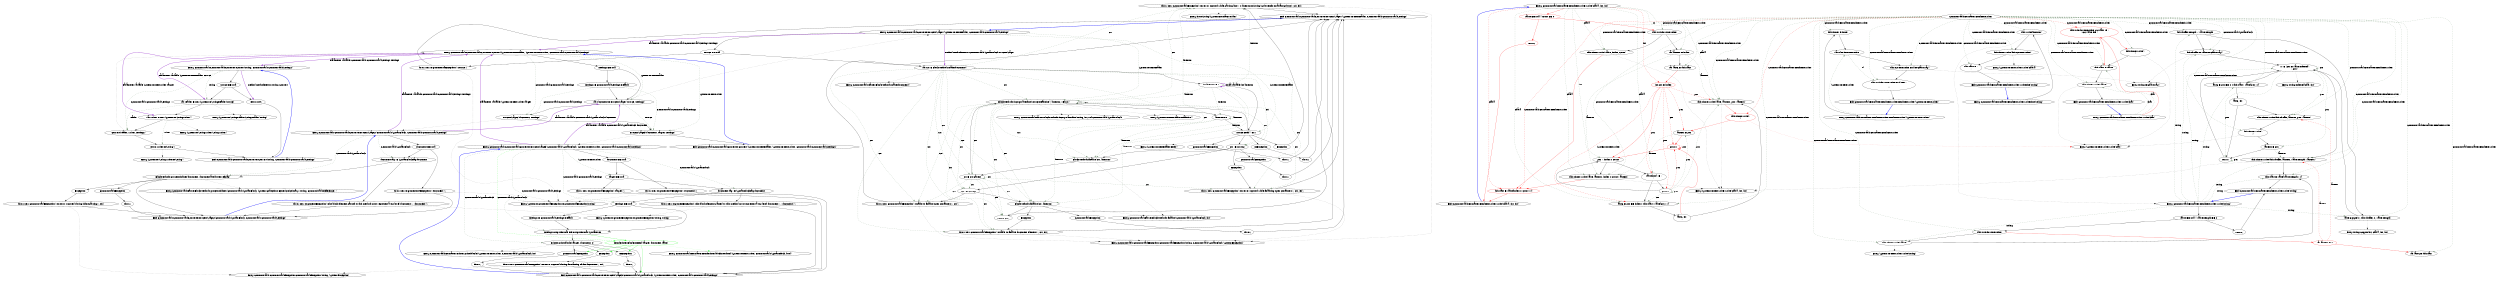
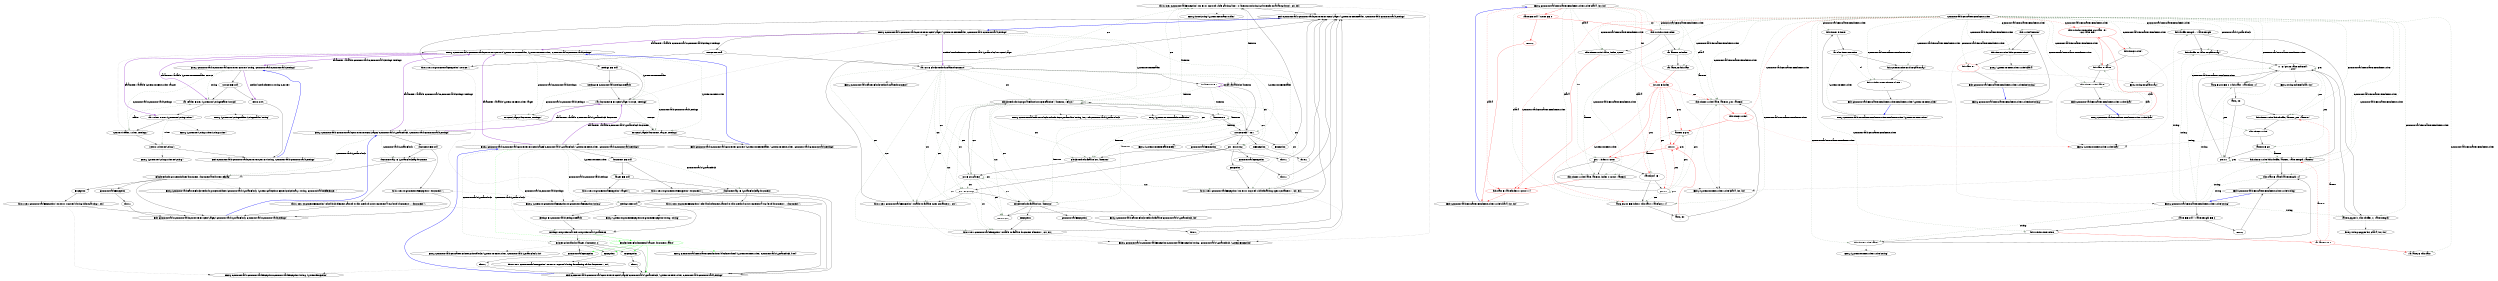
node "this._last = ' '": color black -> red
edge "var reader = new System.IO.StringReader(source)" -> "Convert(reader, writer, settings)": reversed
